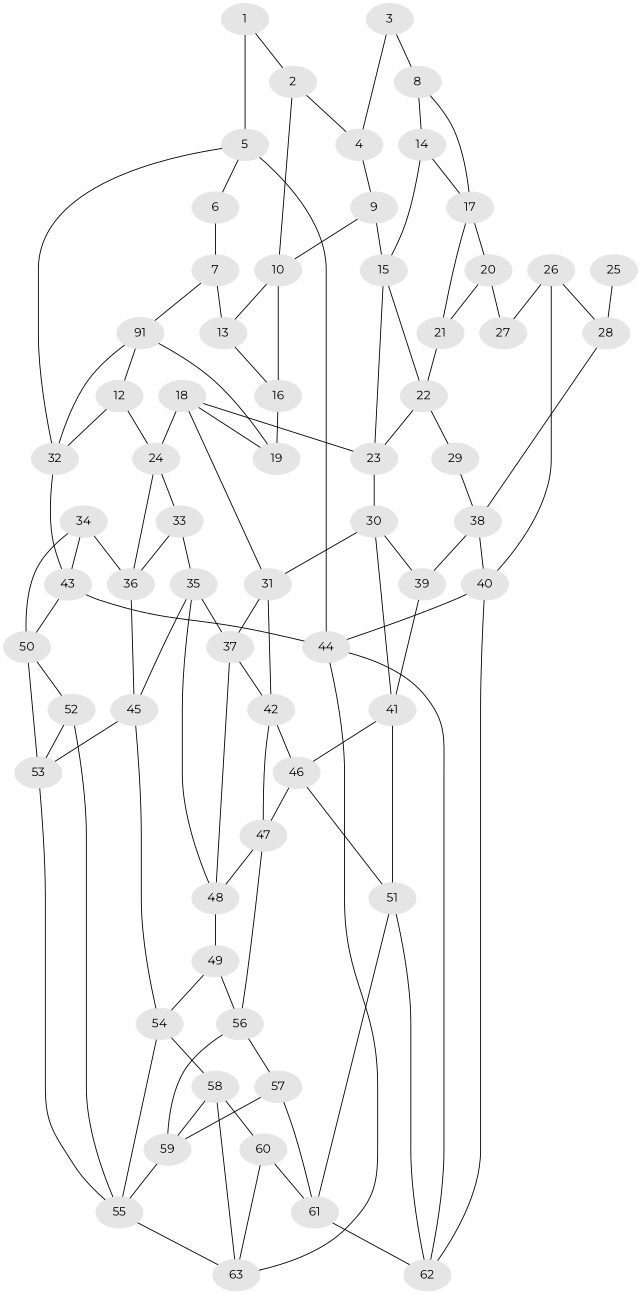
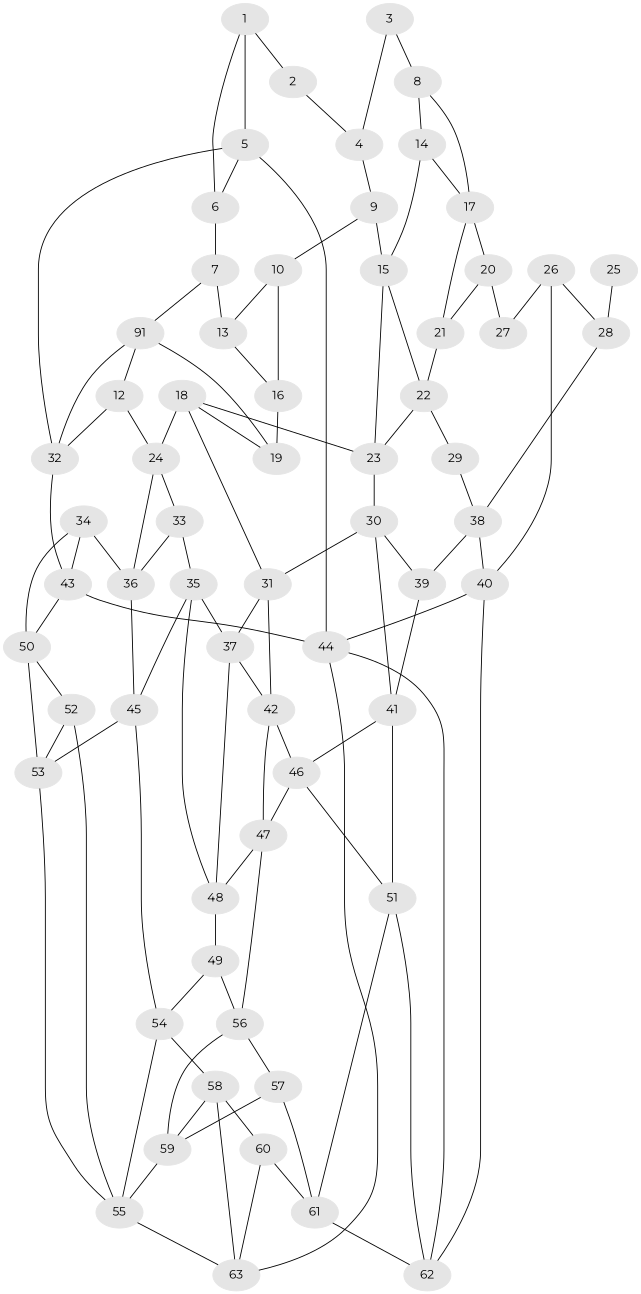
edge "1" -- "6": added
edge "2" -- "10": removed
